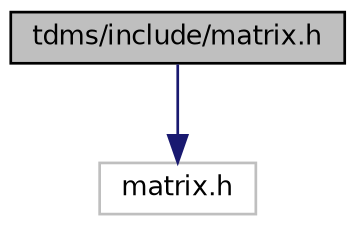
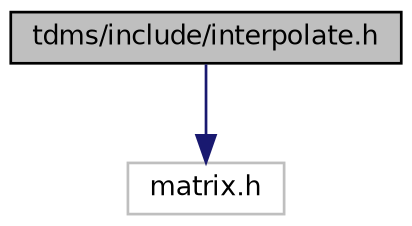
node "tdms/include/matrix.h": label "tdms/include/matrix.h" -> "tdms/include/interpolate.h"
